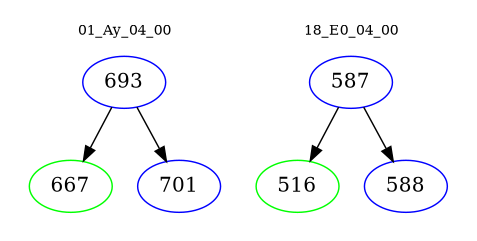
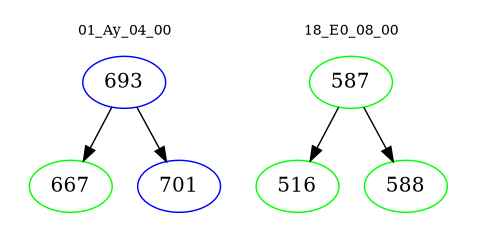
cluster "18_E0_04_00": label "18_E0_04_00" -> "18_E0_08_00"
node "587": color blue -> green
node "588": color blue -> green
